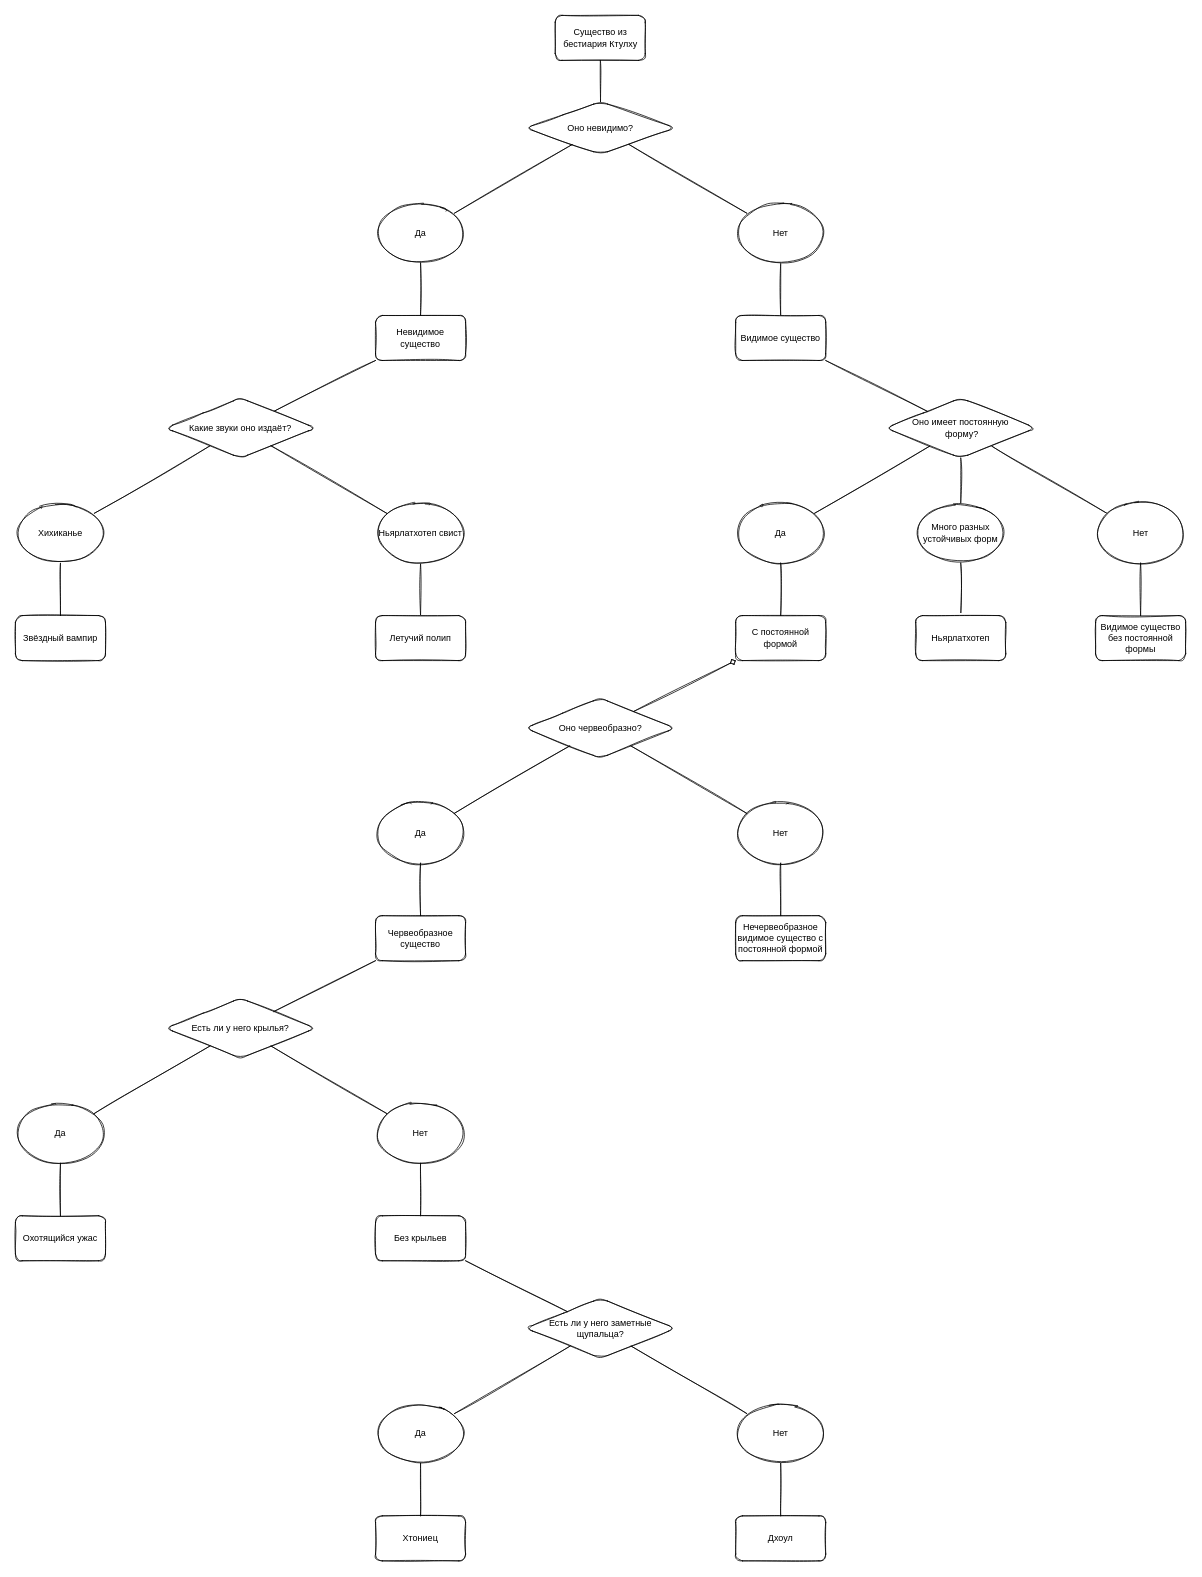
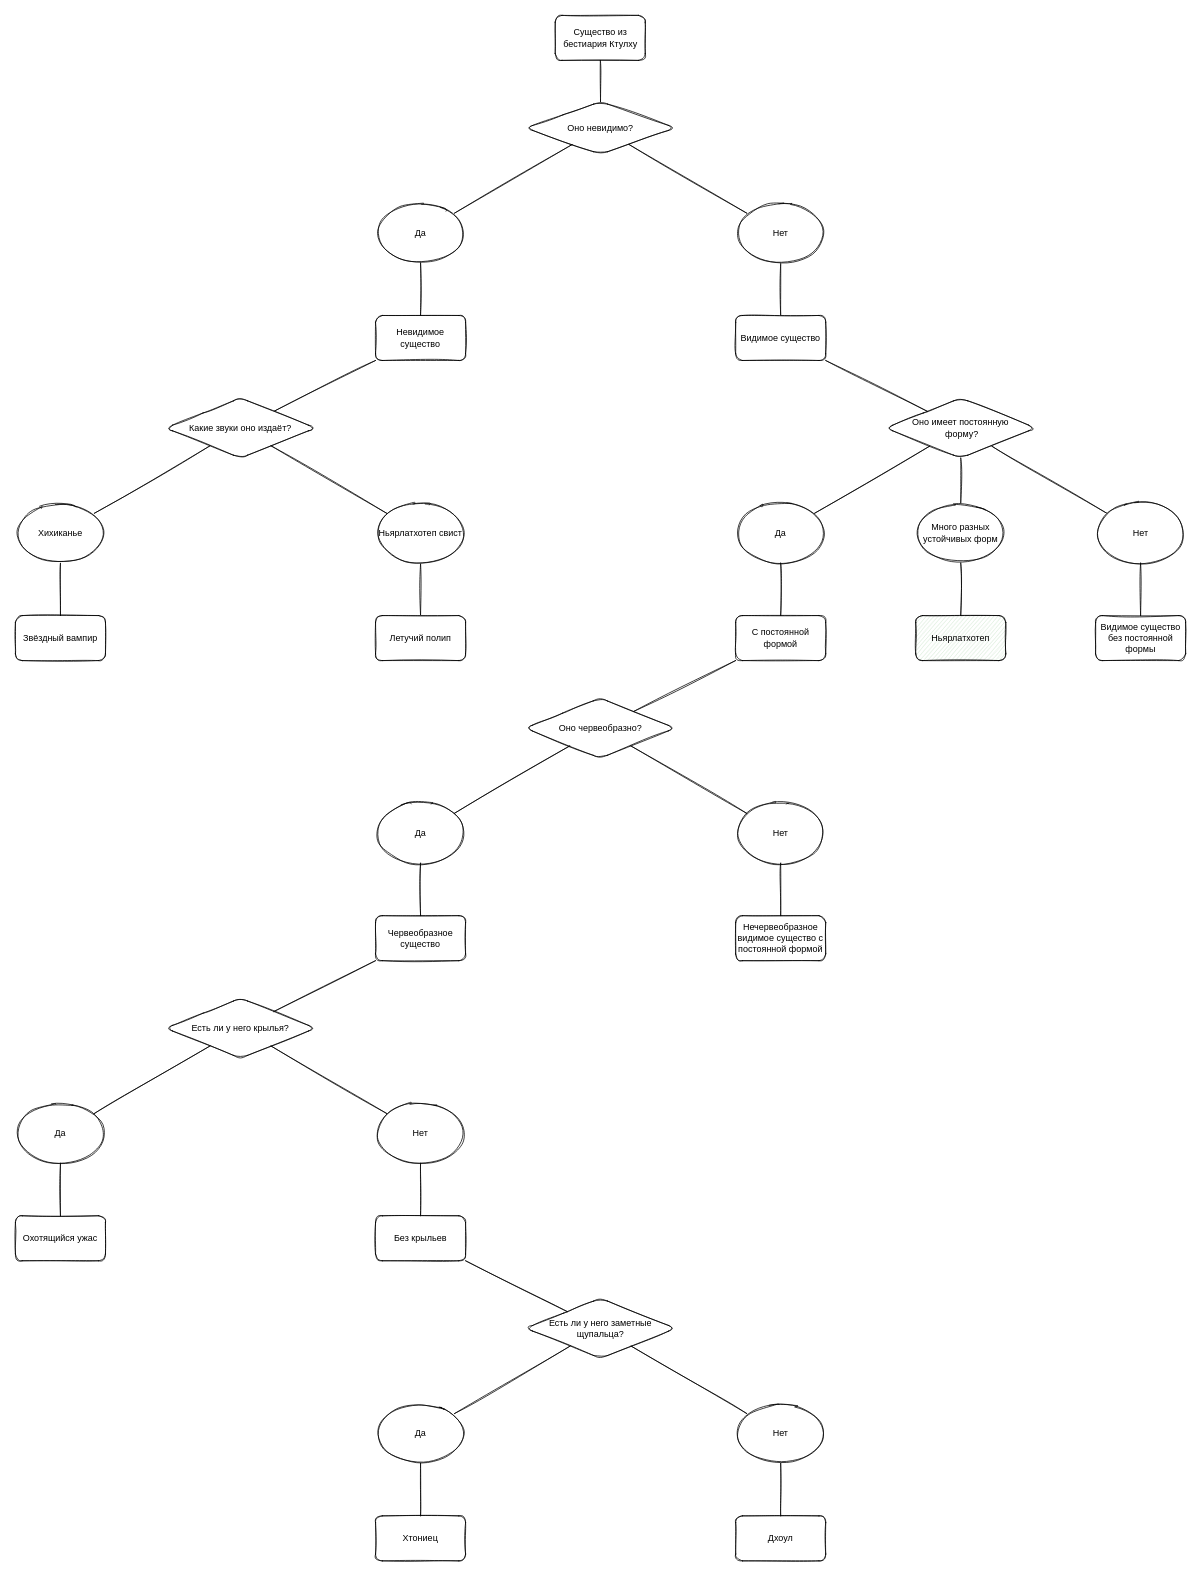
node "Ньярлатхотеп": fillcolor #ffffff -> #d5e8d4
edge "Оно червеобразно?" -> "С постоянной формой": arrowhead diamond -> none
